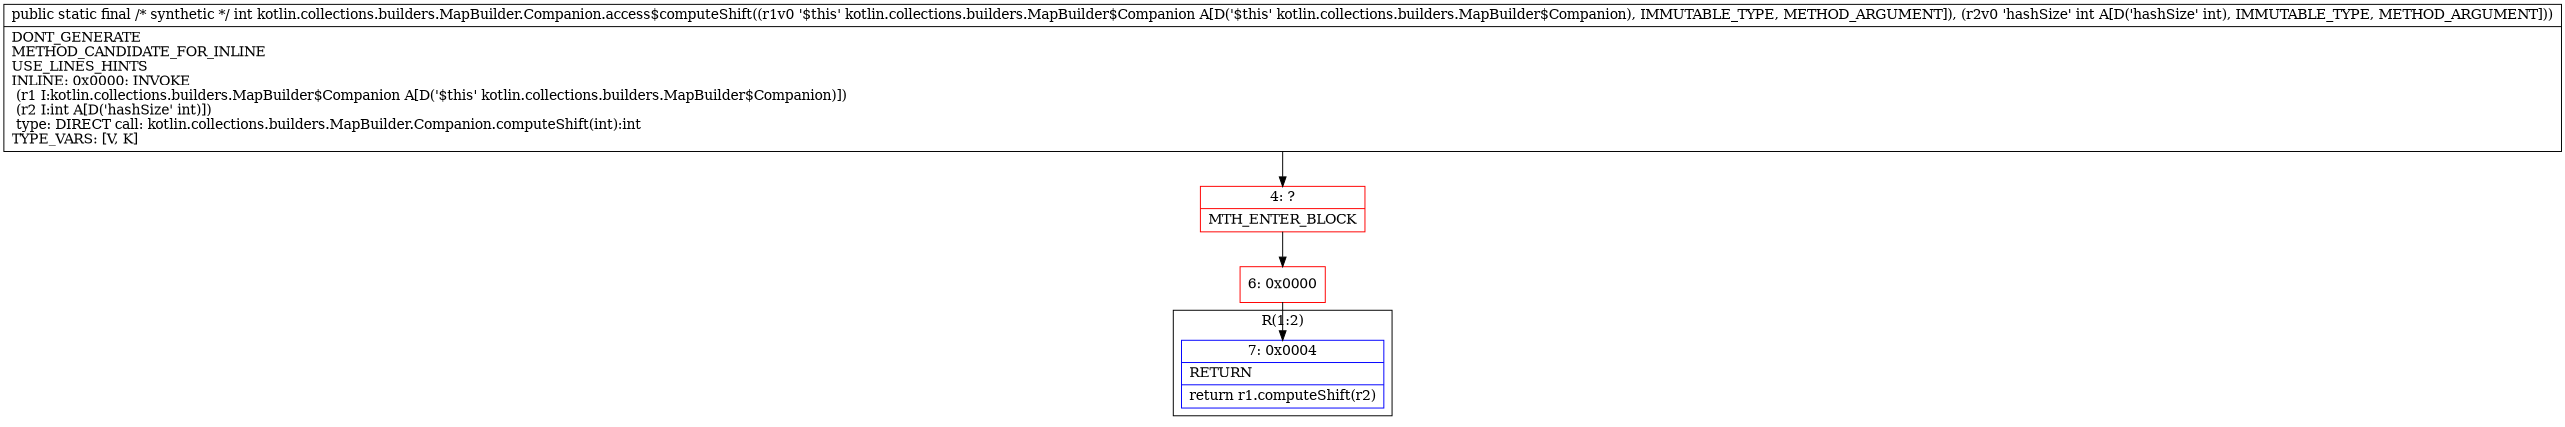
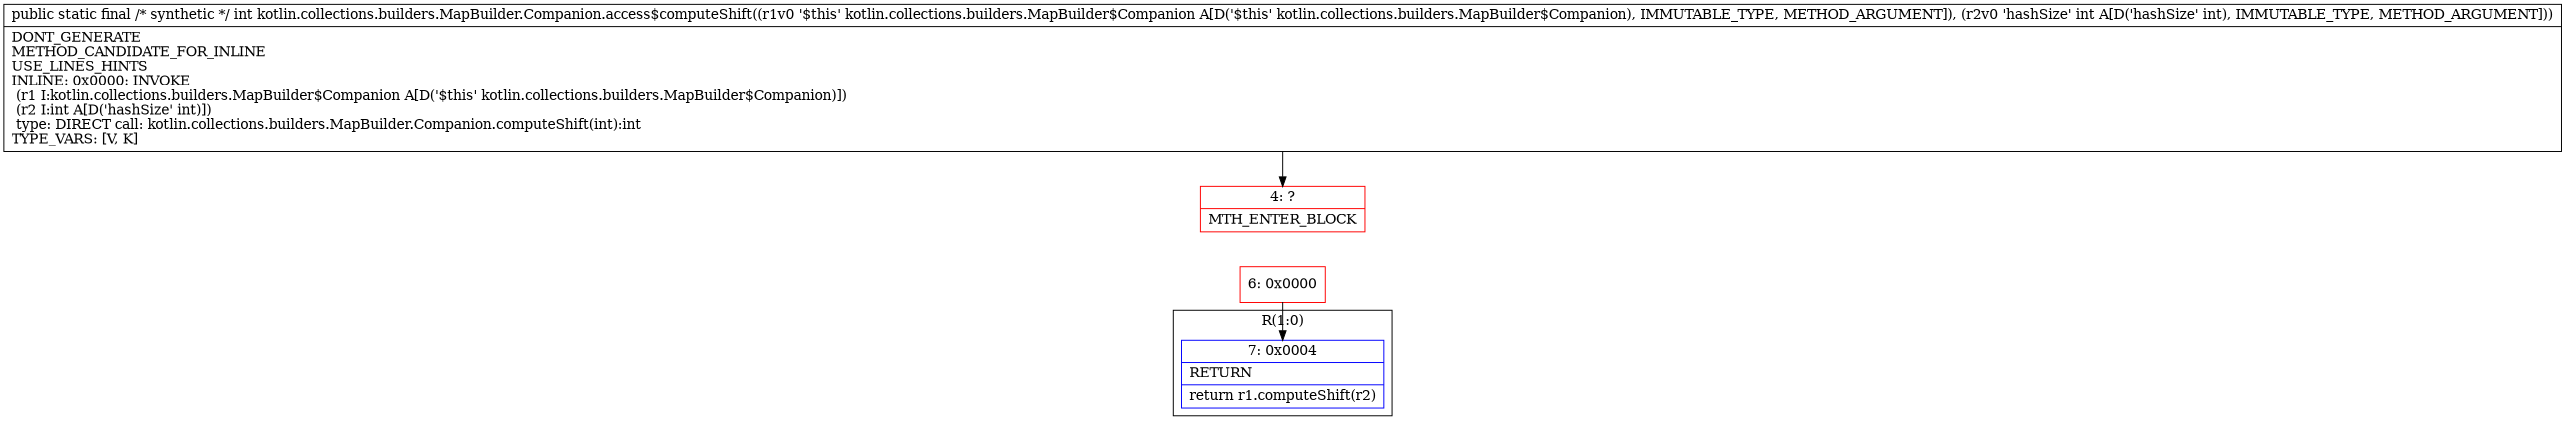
edge "4: ?" -> "6: 0x0000": removed
cluster "R(1:2)": label "R(1:2)" -> "R(1:0)"
